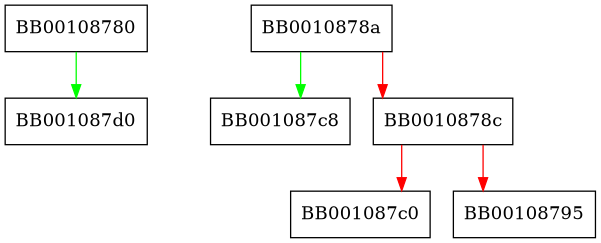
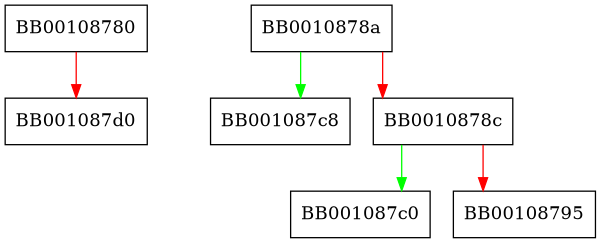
edge "BB00108780" -> "BB001087d0": color green -> red
edge "BB0010878c" -> "BB001087c0": color red -> green
